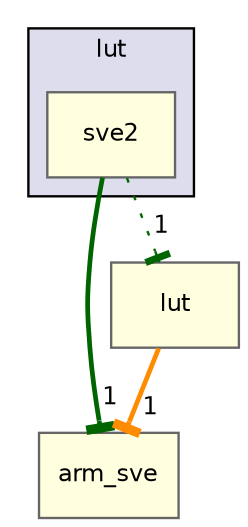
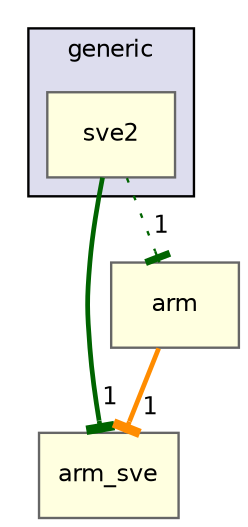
cluster "lut": label "lut" -> "generic"
node "lut": label "lut" -> "arm"
